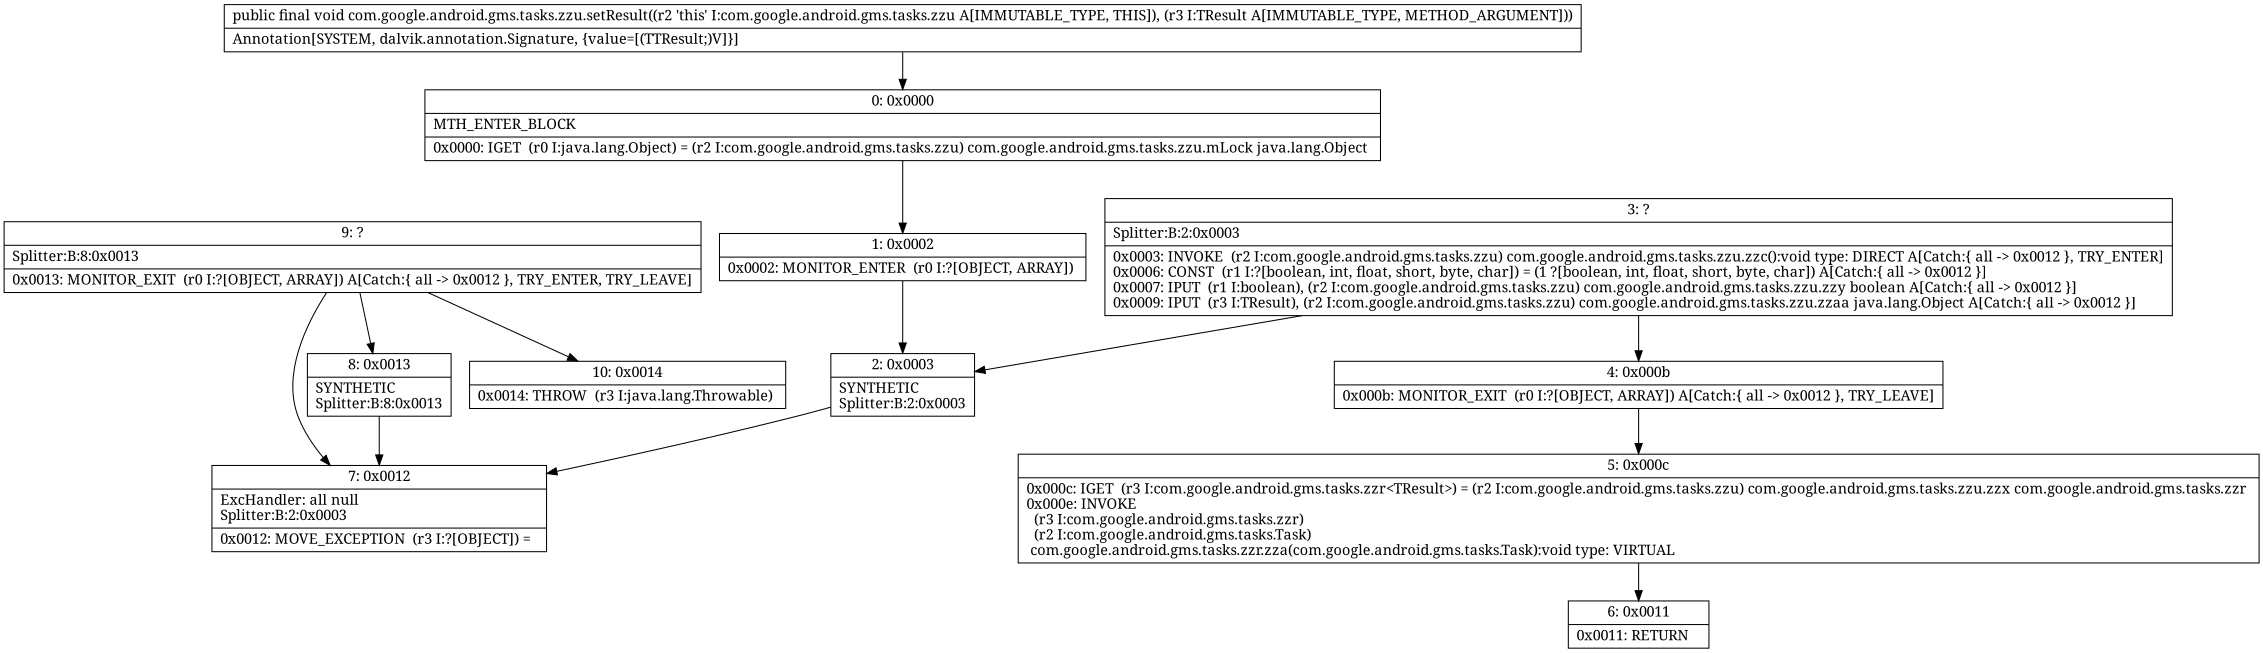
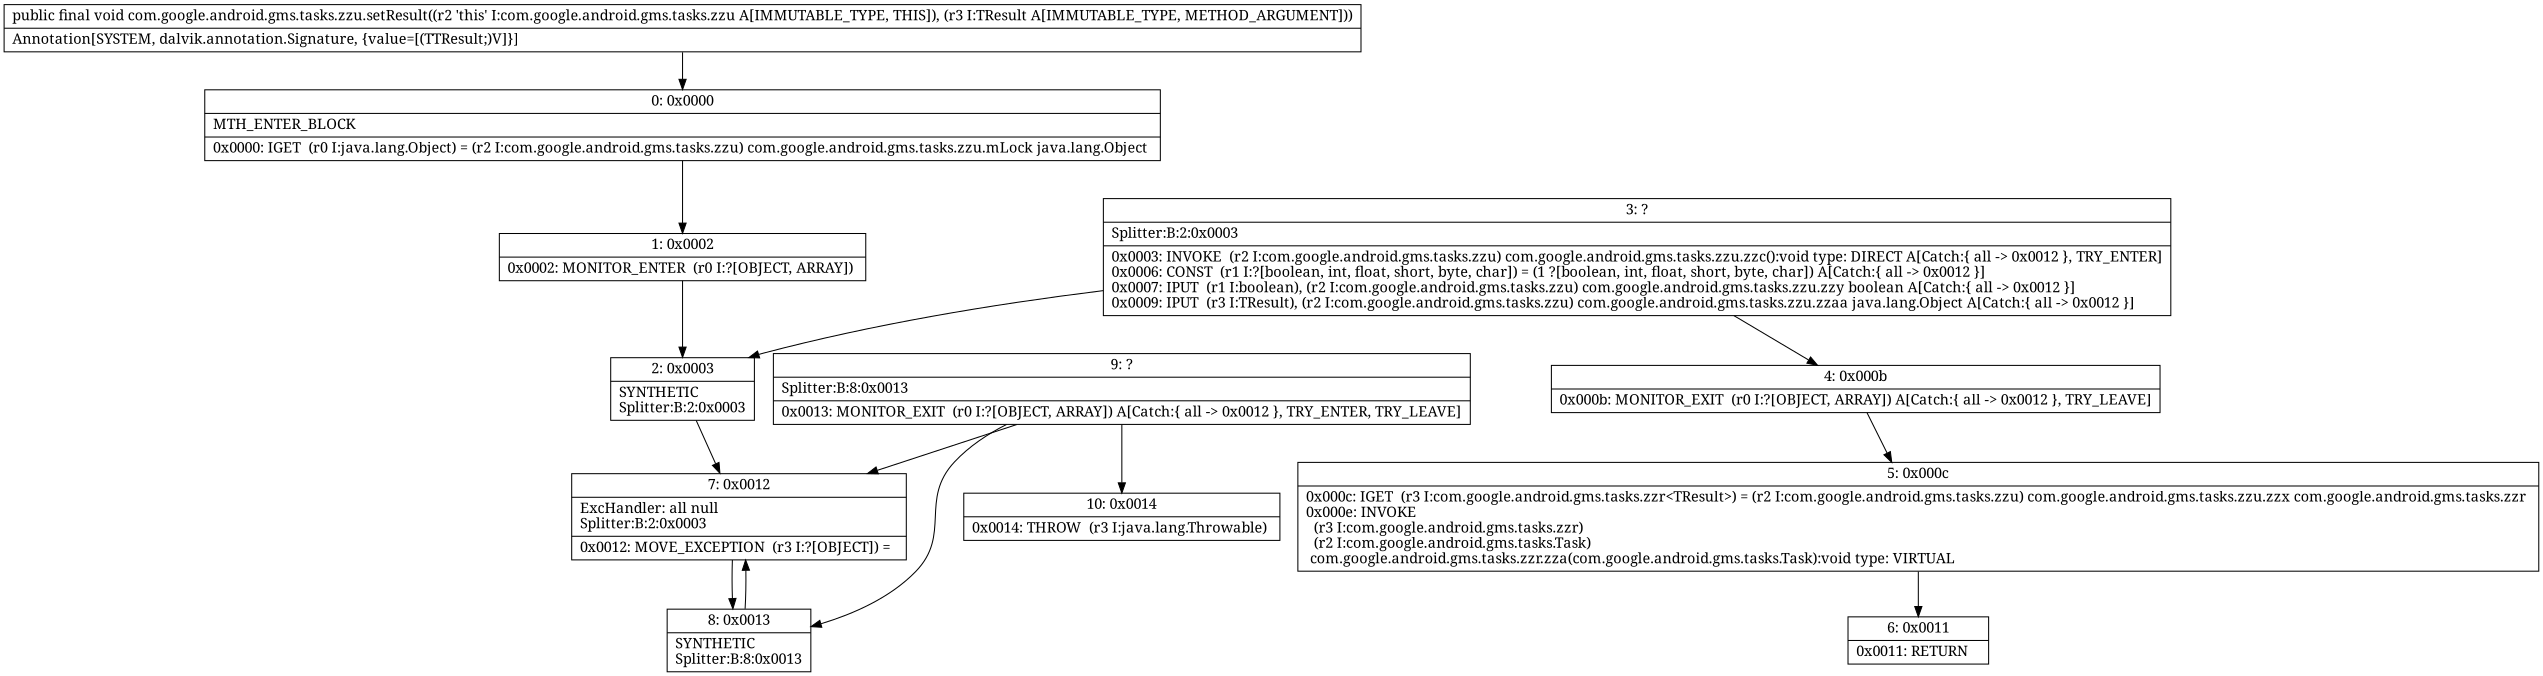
edge "7: 0x0012" -> "8: 0x0013": added
